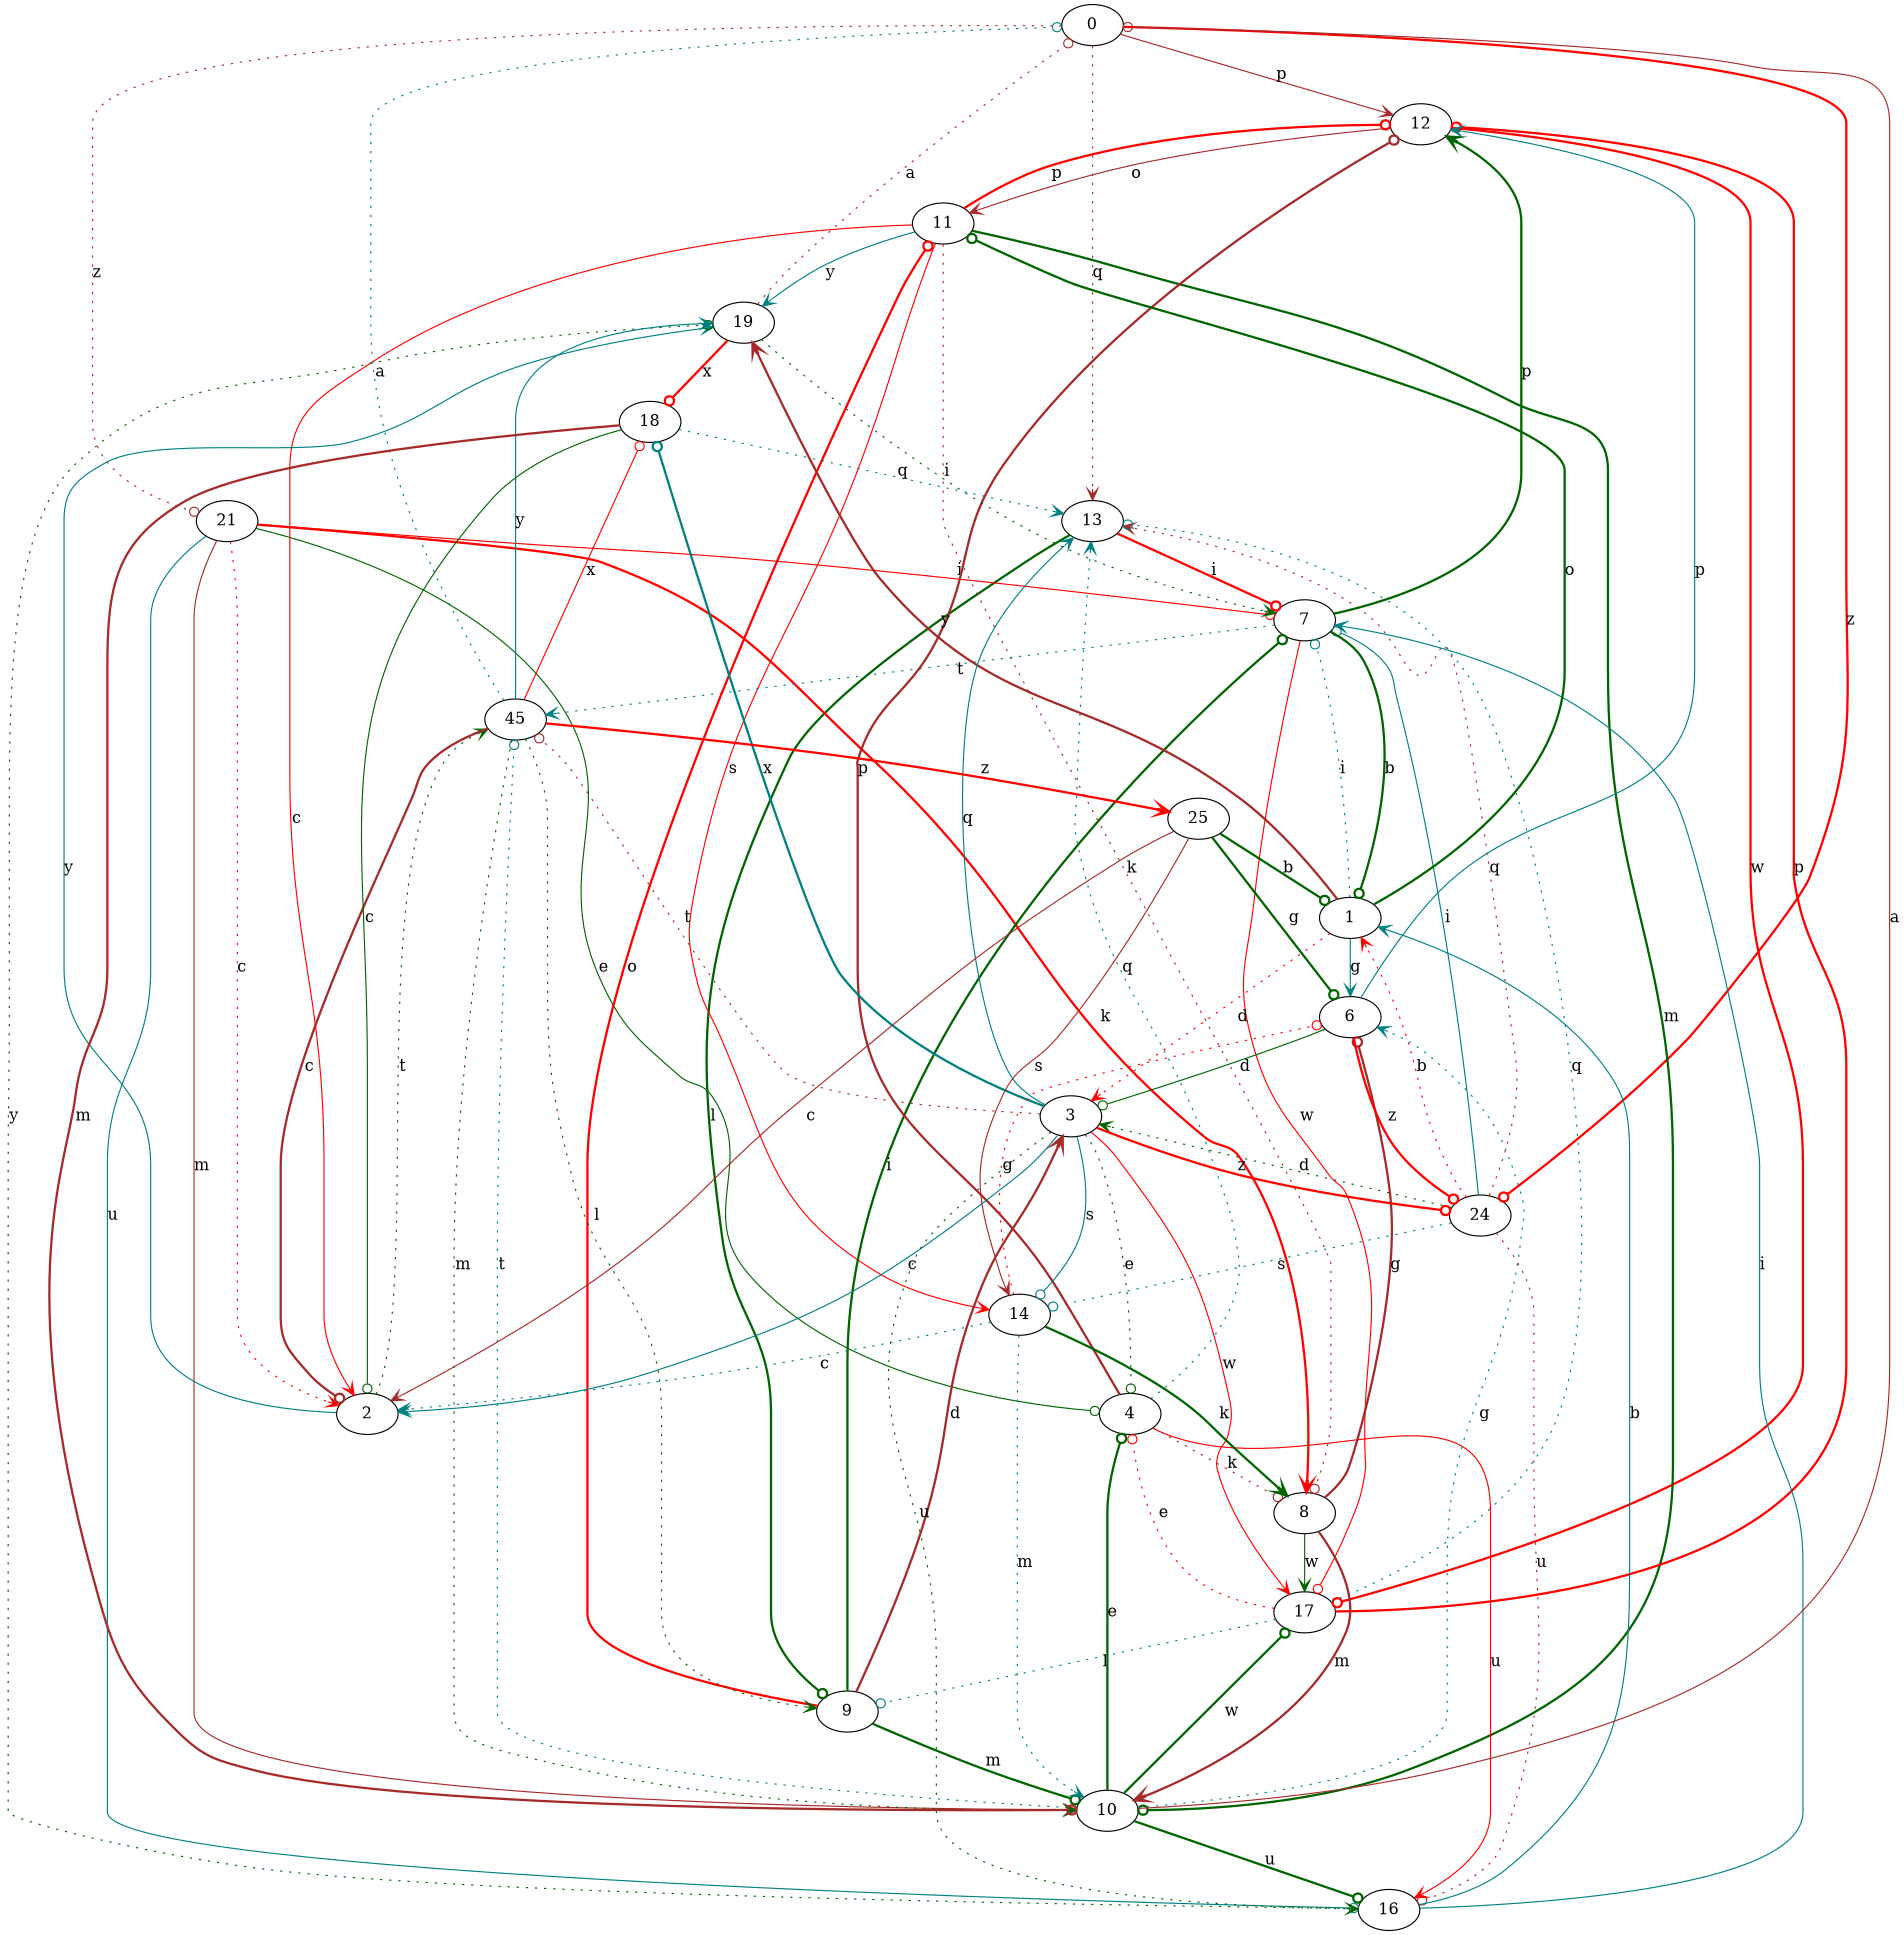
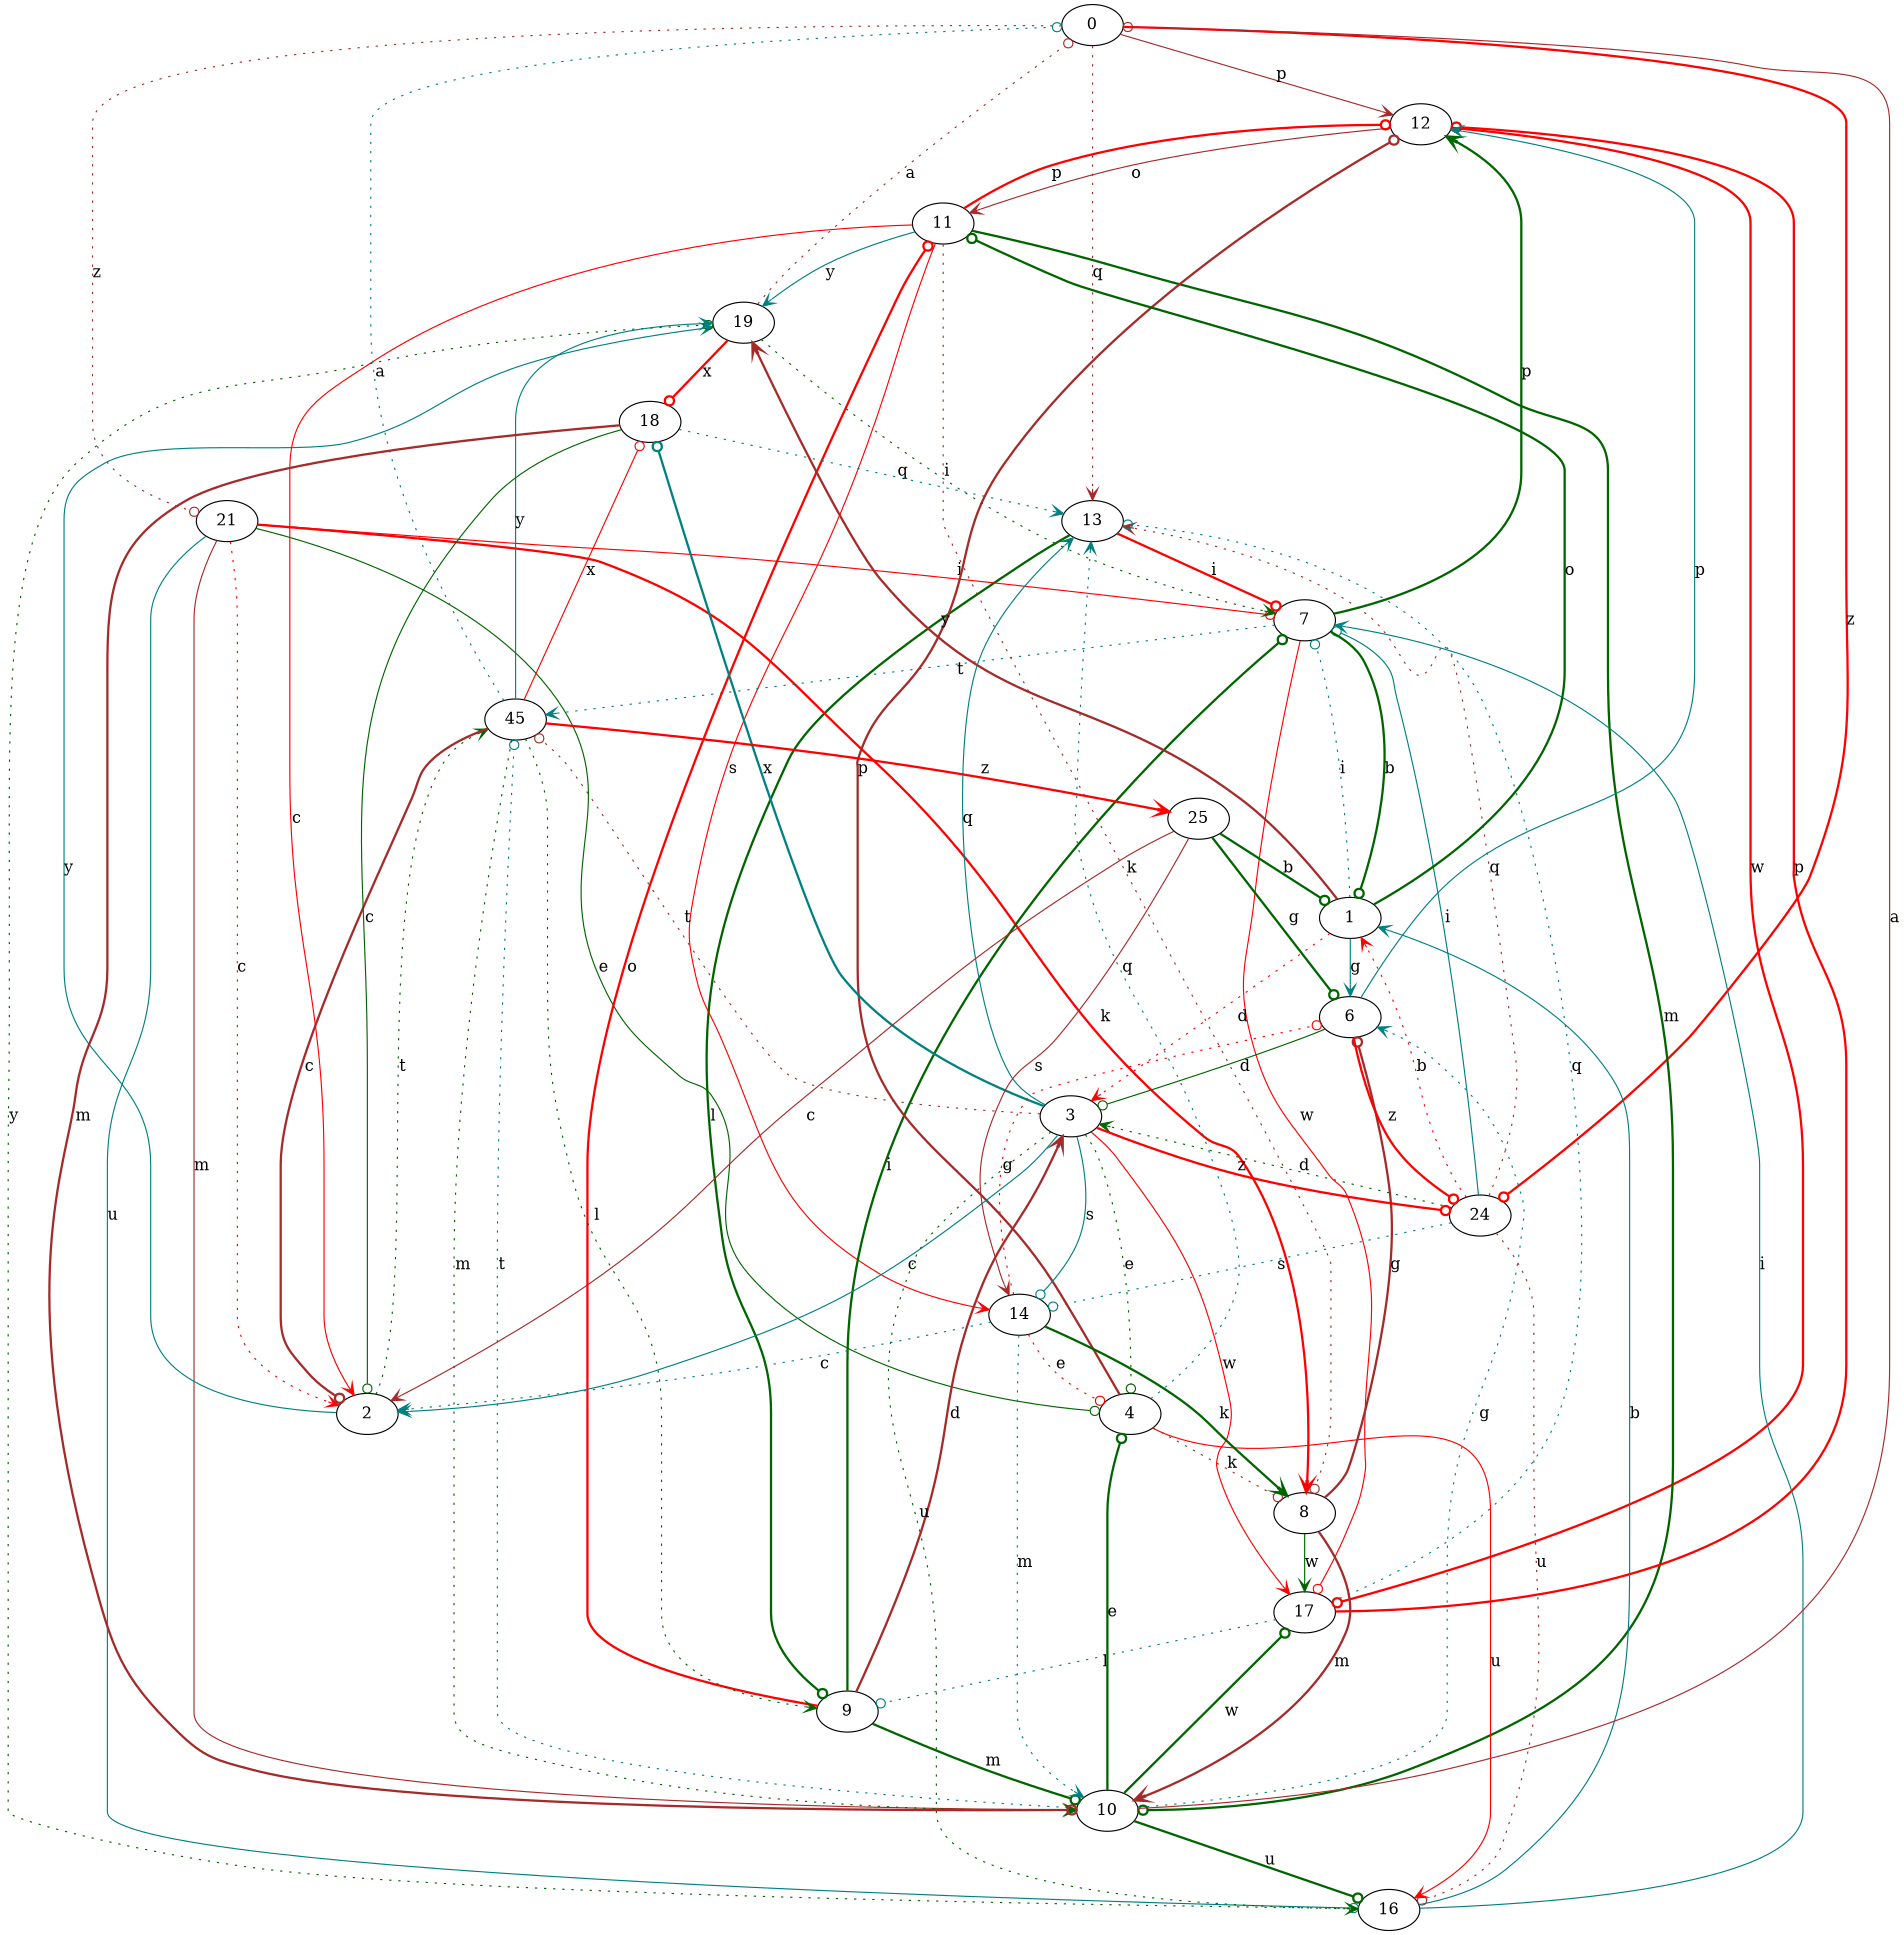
edge "17" -> "4": now "14" -> "4"
